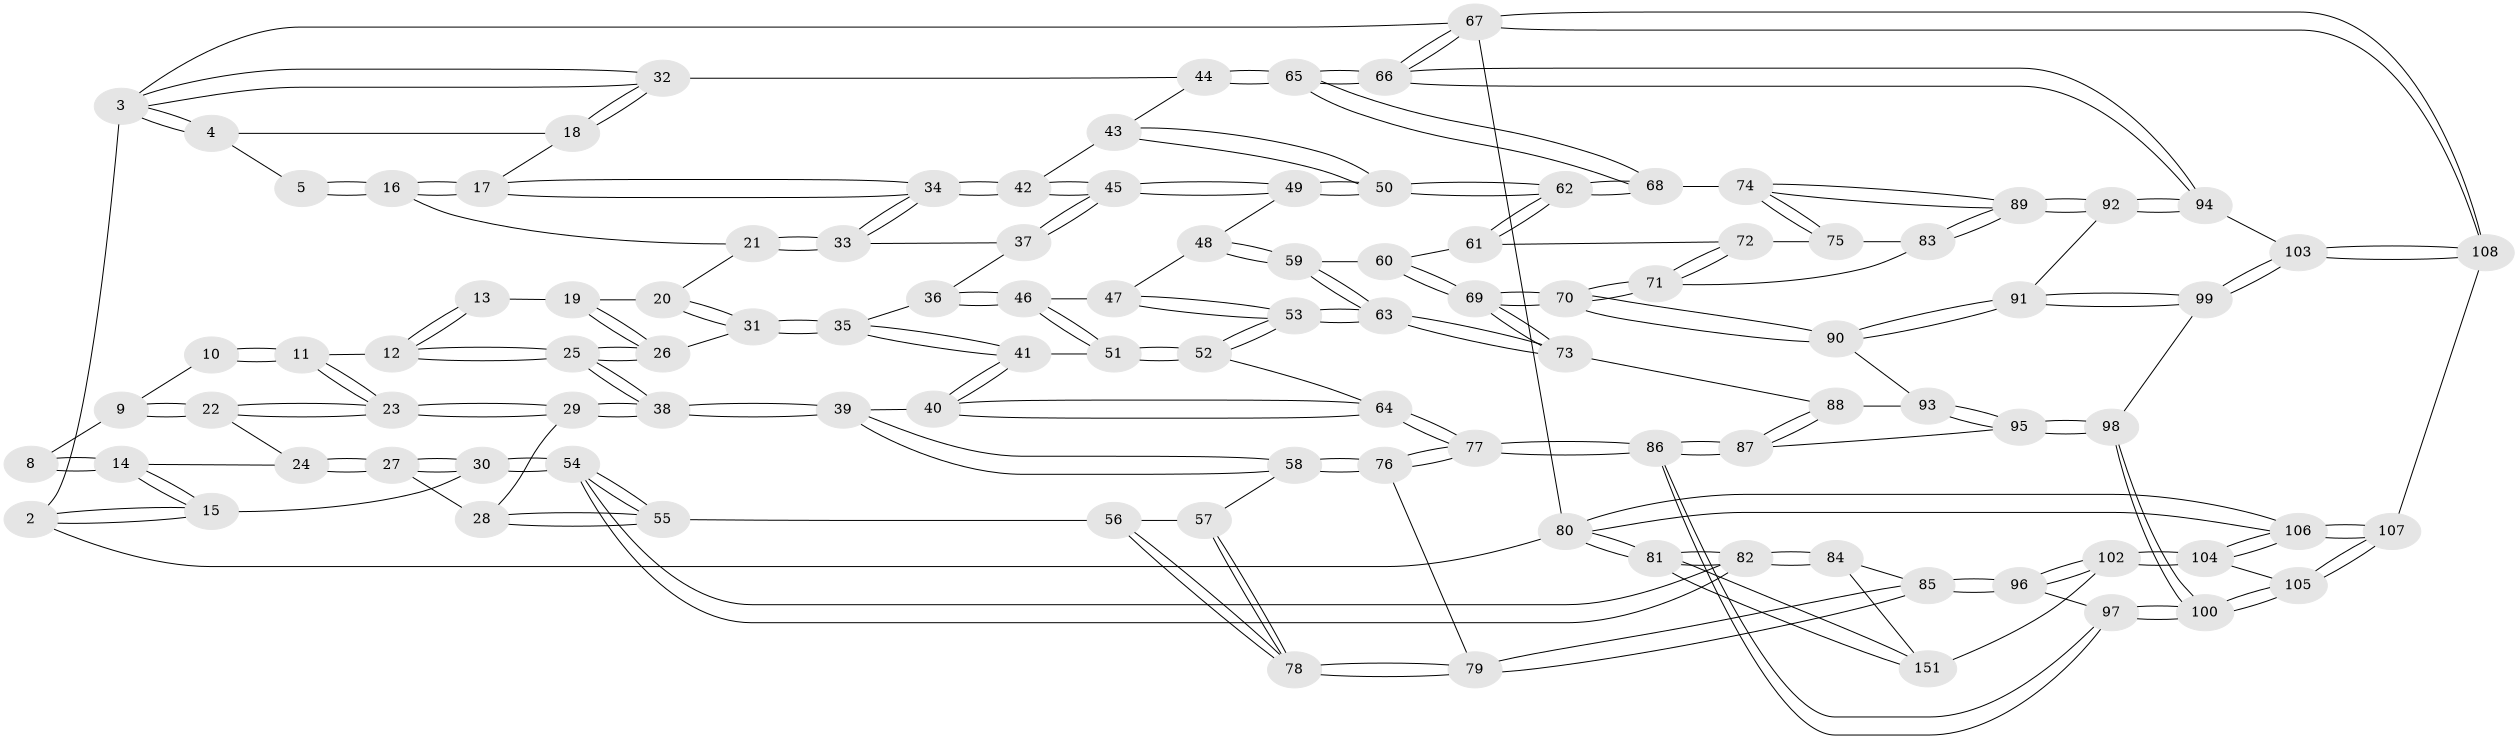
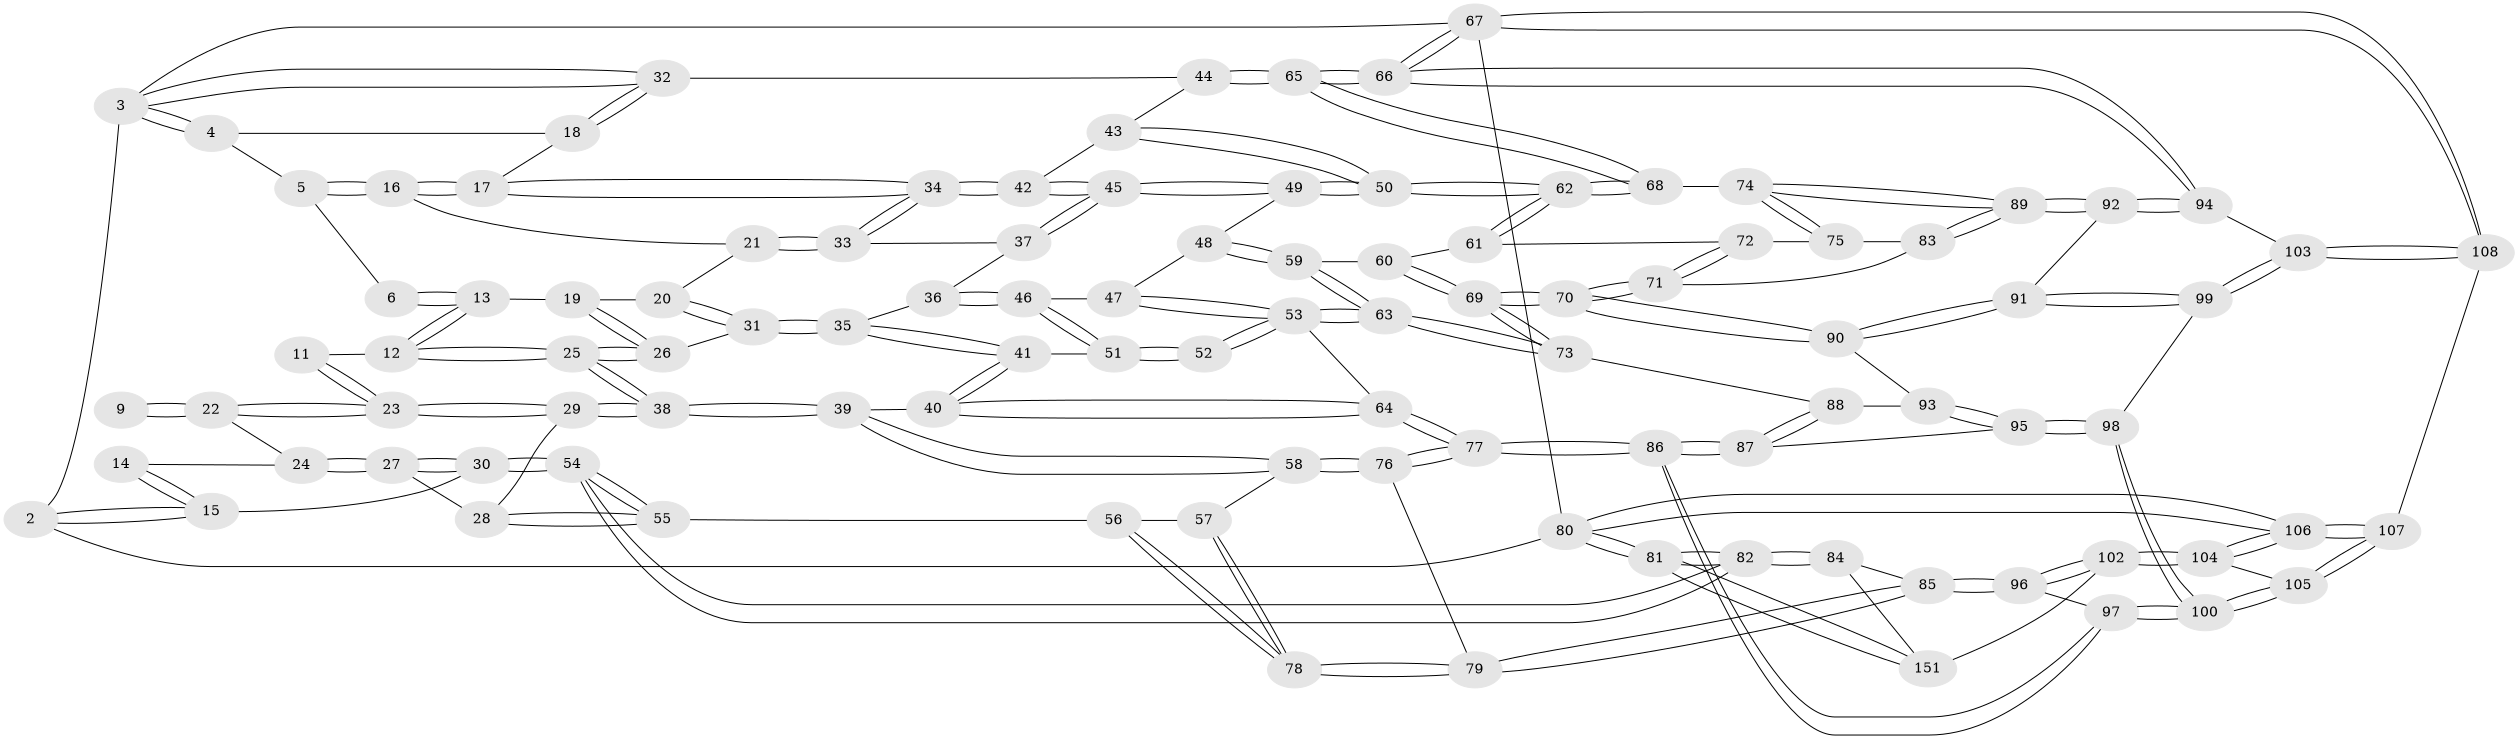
node "6": added
node "10": removed
edge "52" -- "64": now "53" -- "64"
node "8": removed
